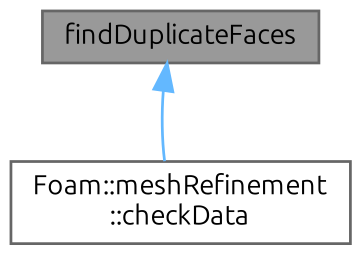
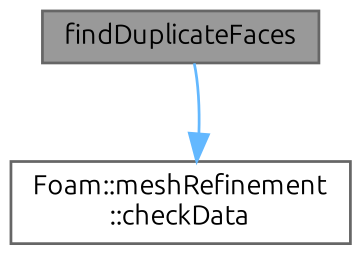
edge "Foam::meshRefinement ::checkData" -> "findDuplicateFaces": reversed
